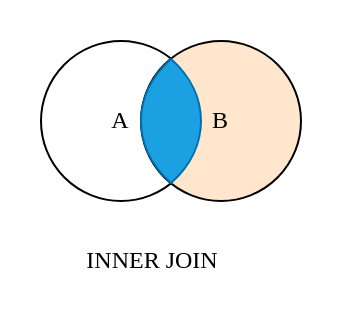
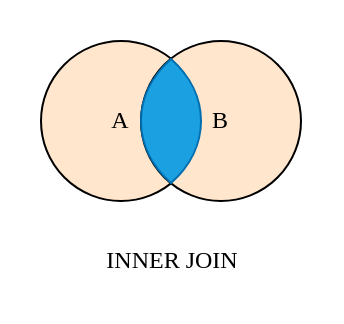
node "A": fillcolor #ffffff -> #ffe6cc
node "INNER JOIN": moved (153, 261) -> (173, 261)
